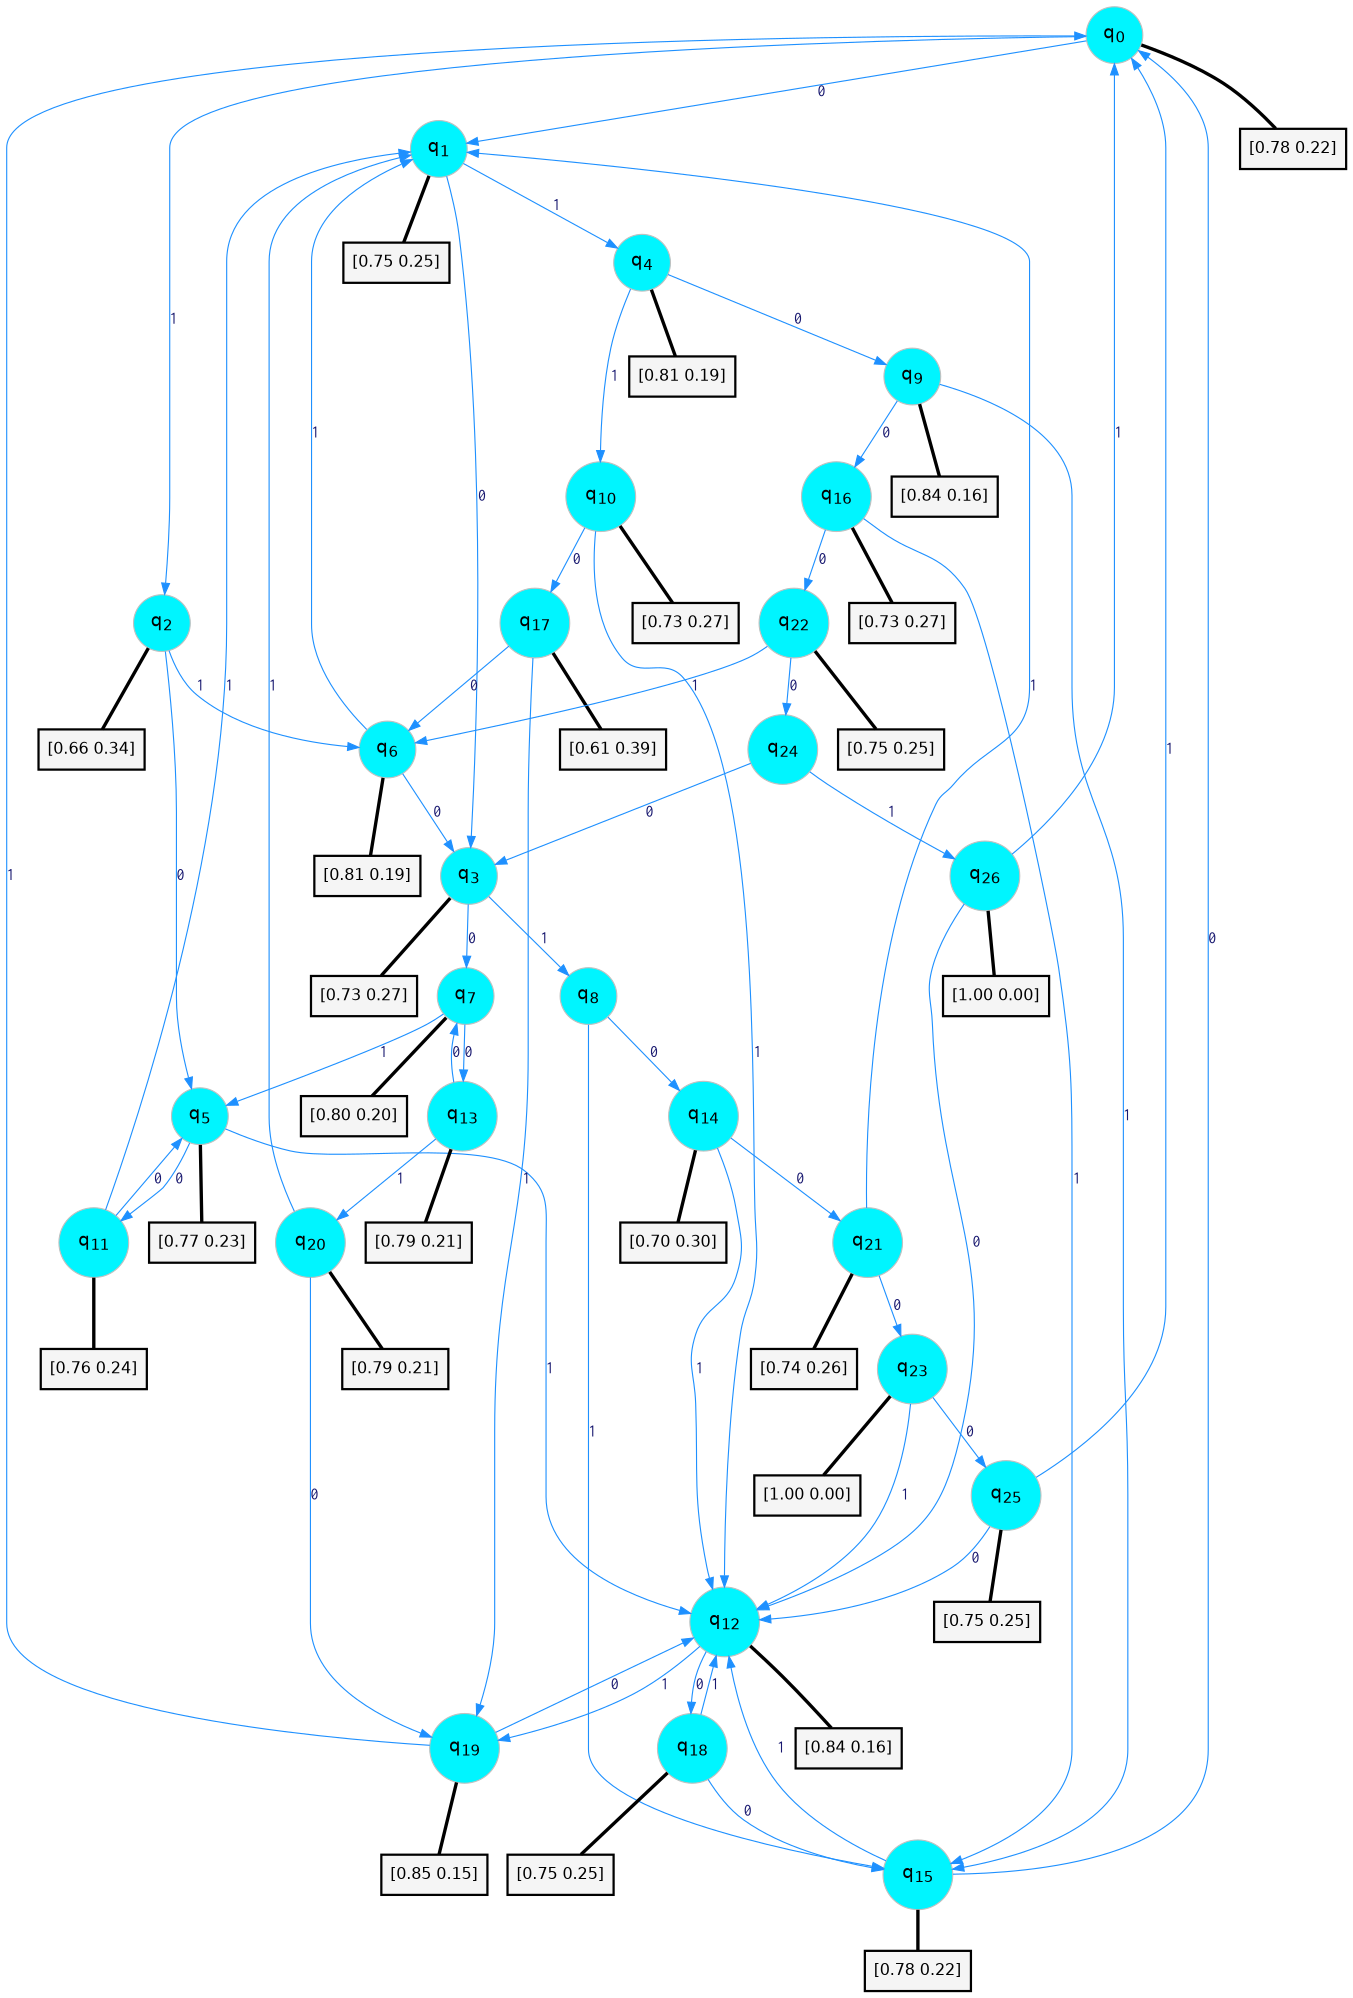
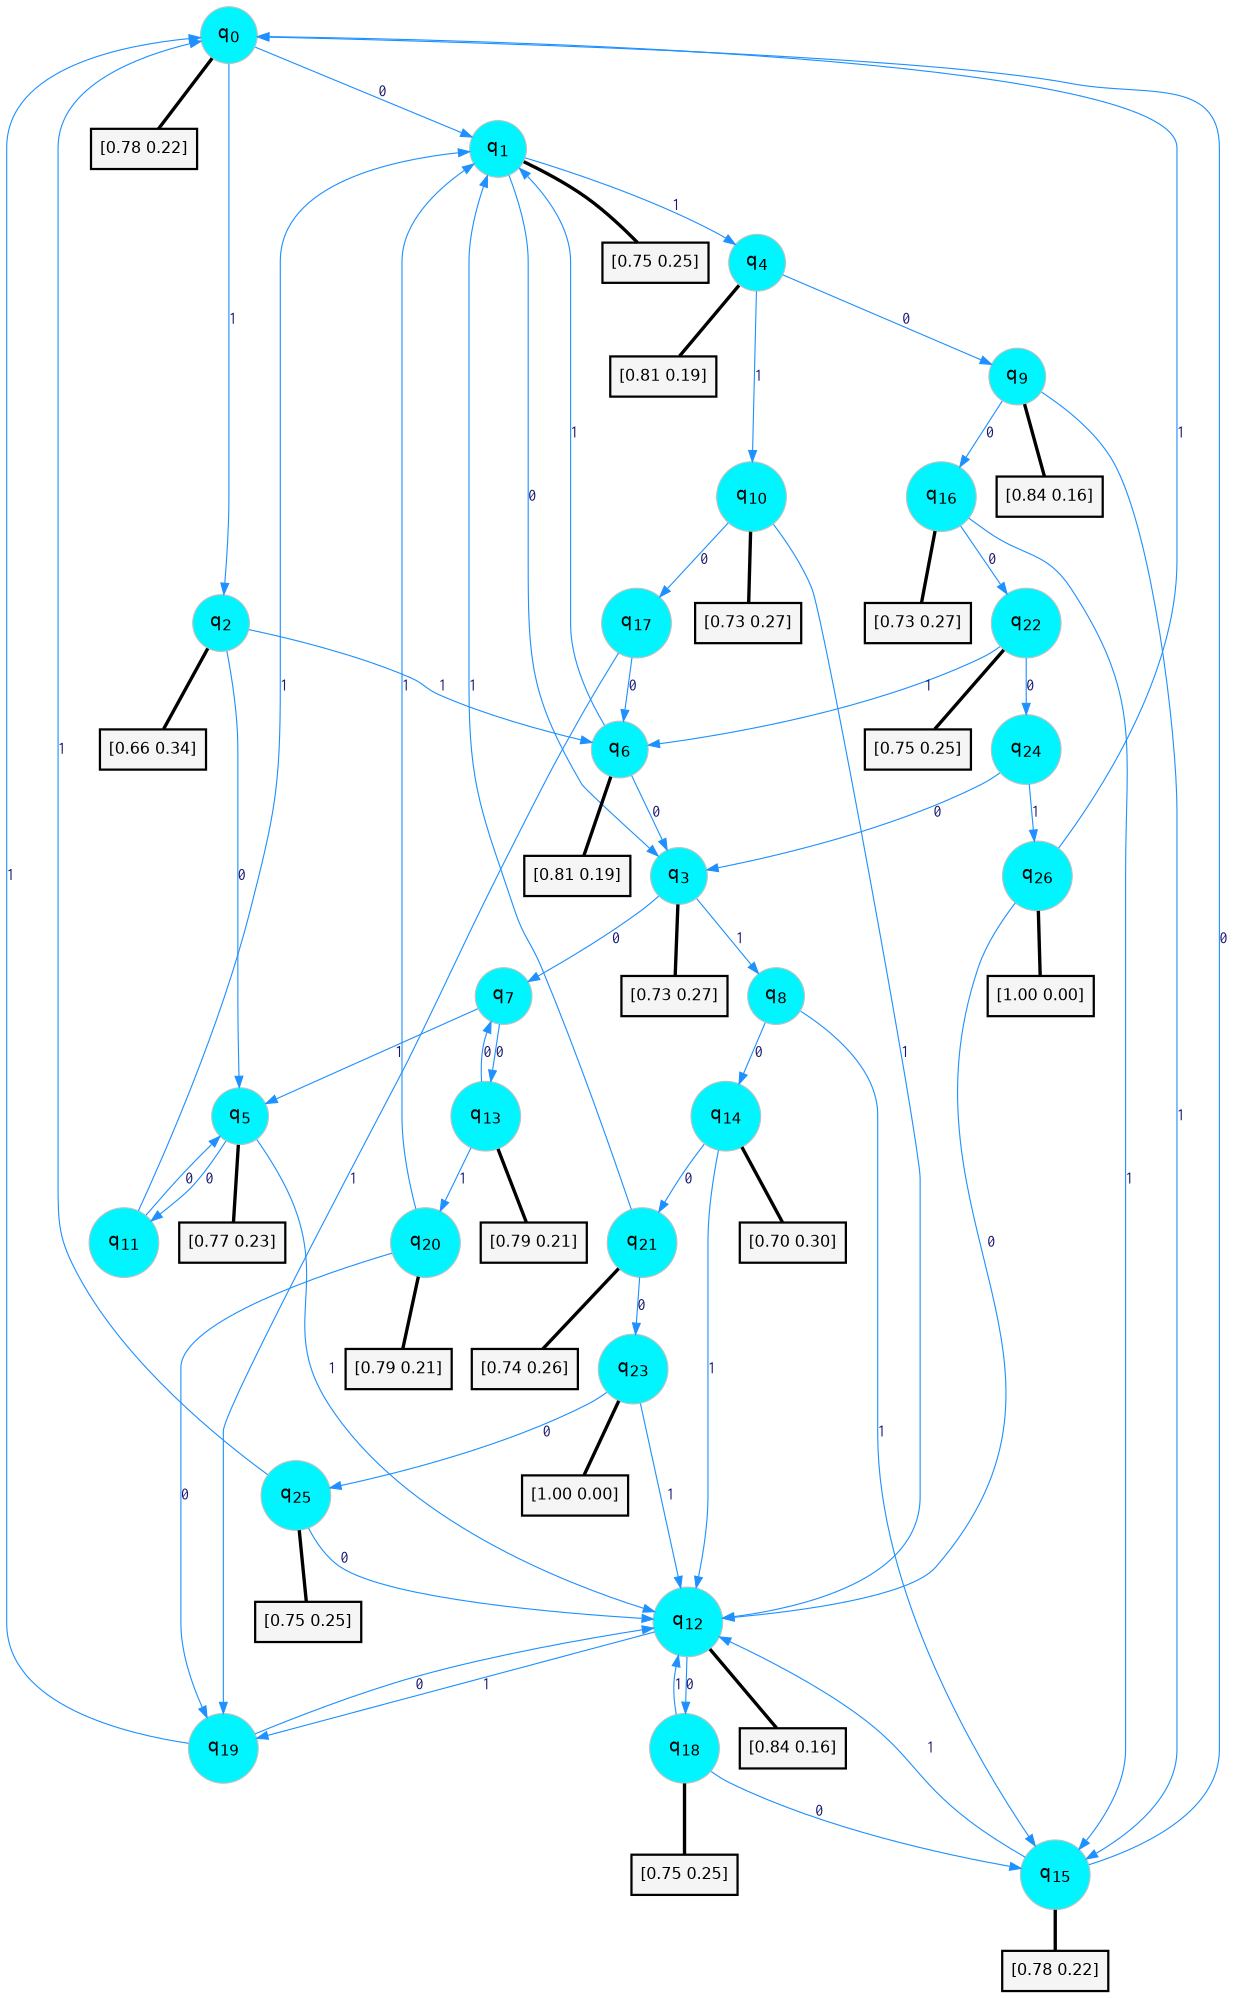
node "[0.61 0.39]": removed
node "[0.80 0.20]": removed
node "[0.76 0.24]": removed
node "[0.85 0.15]": removed
